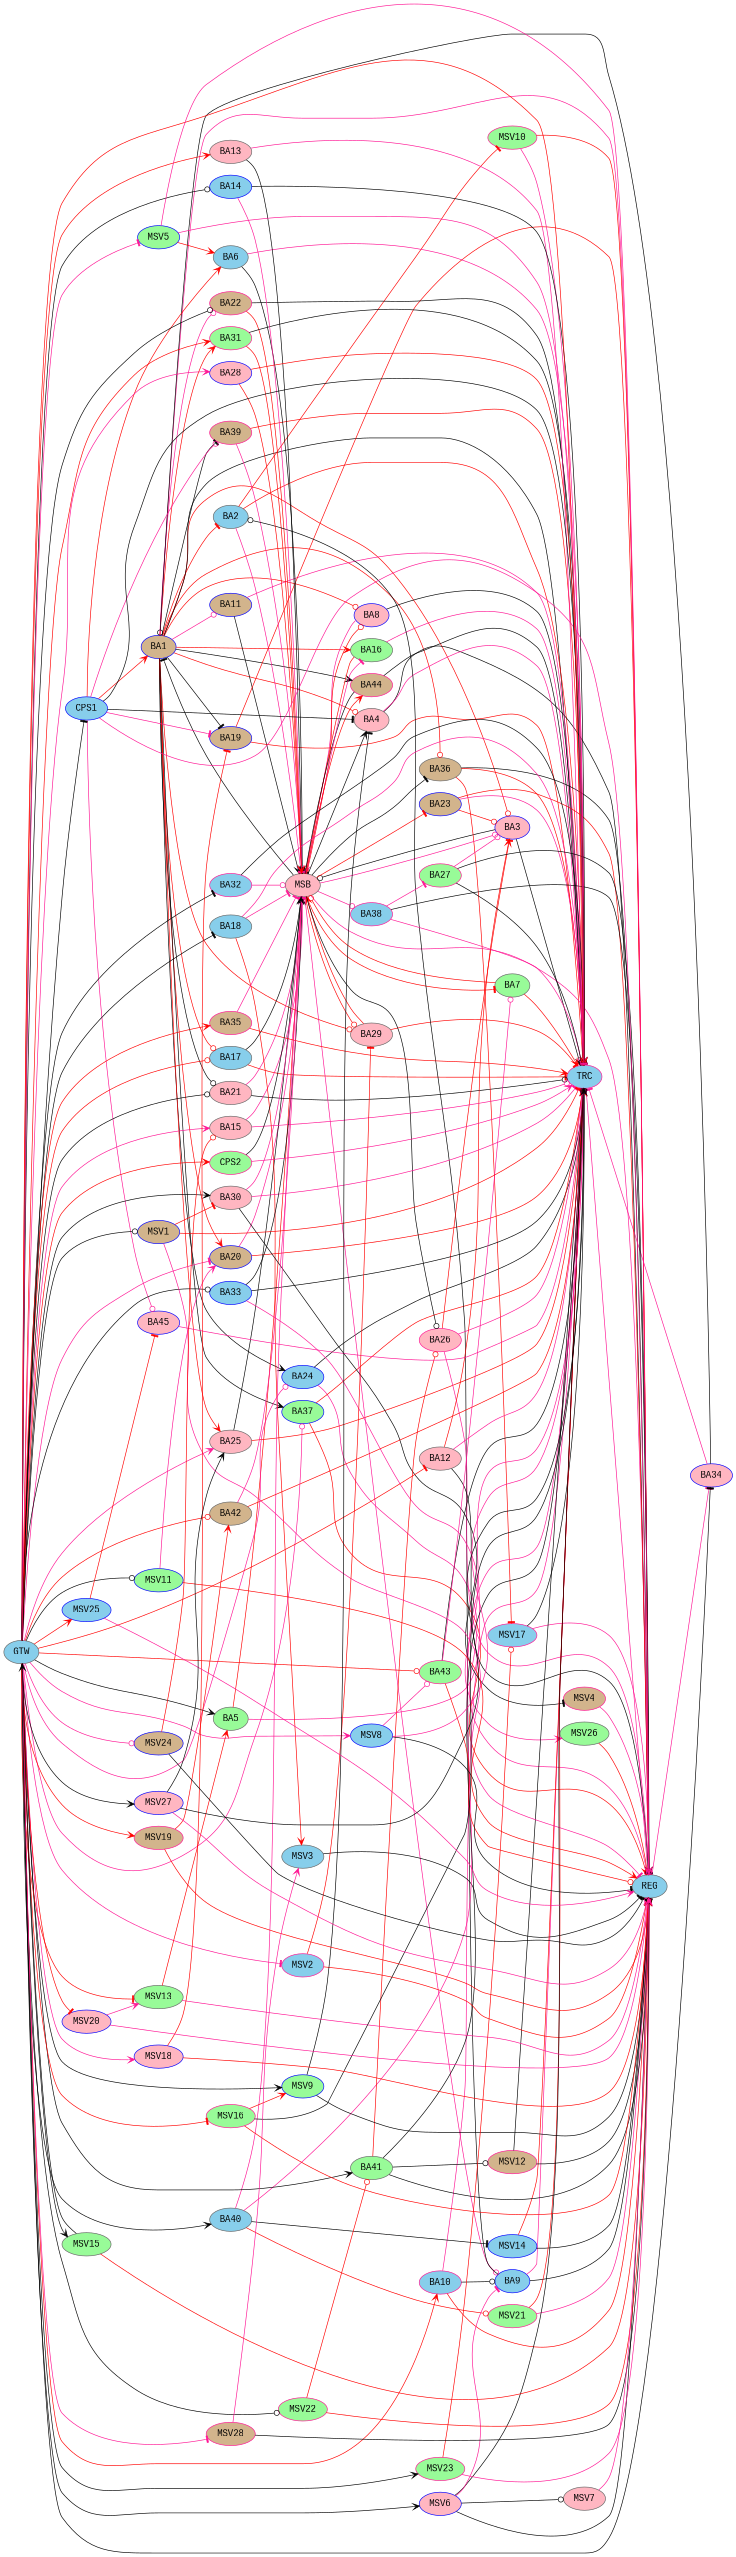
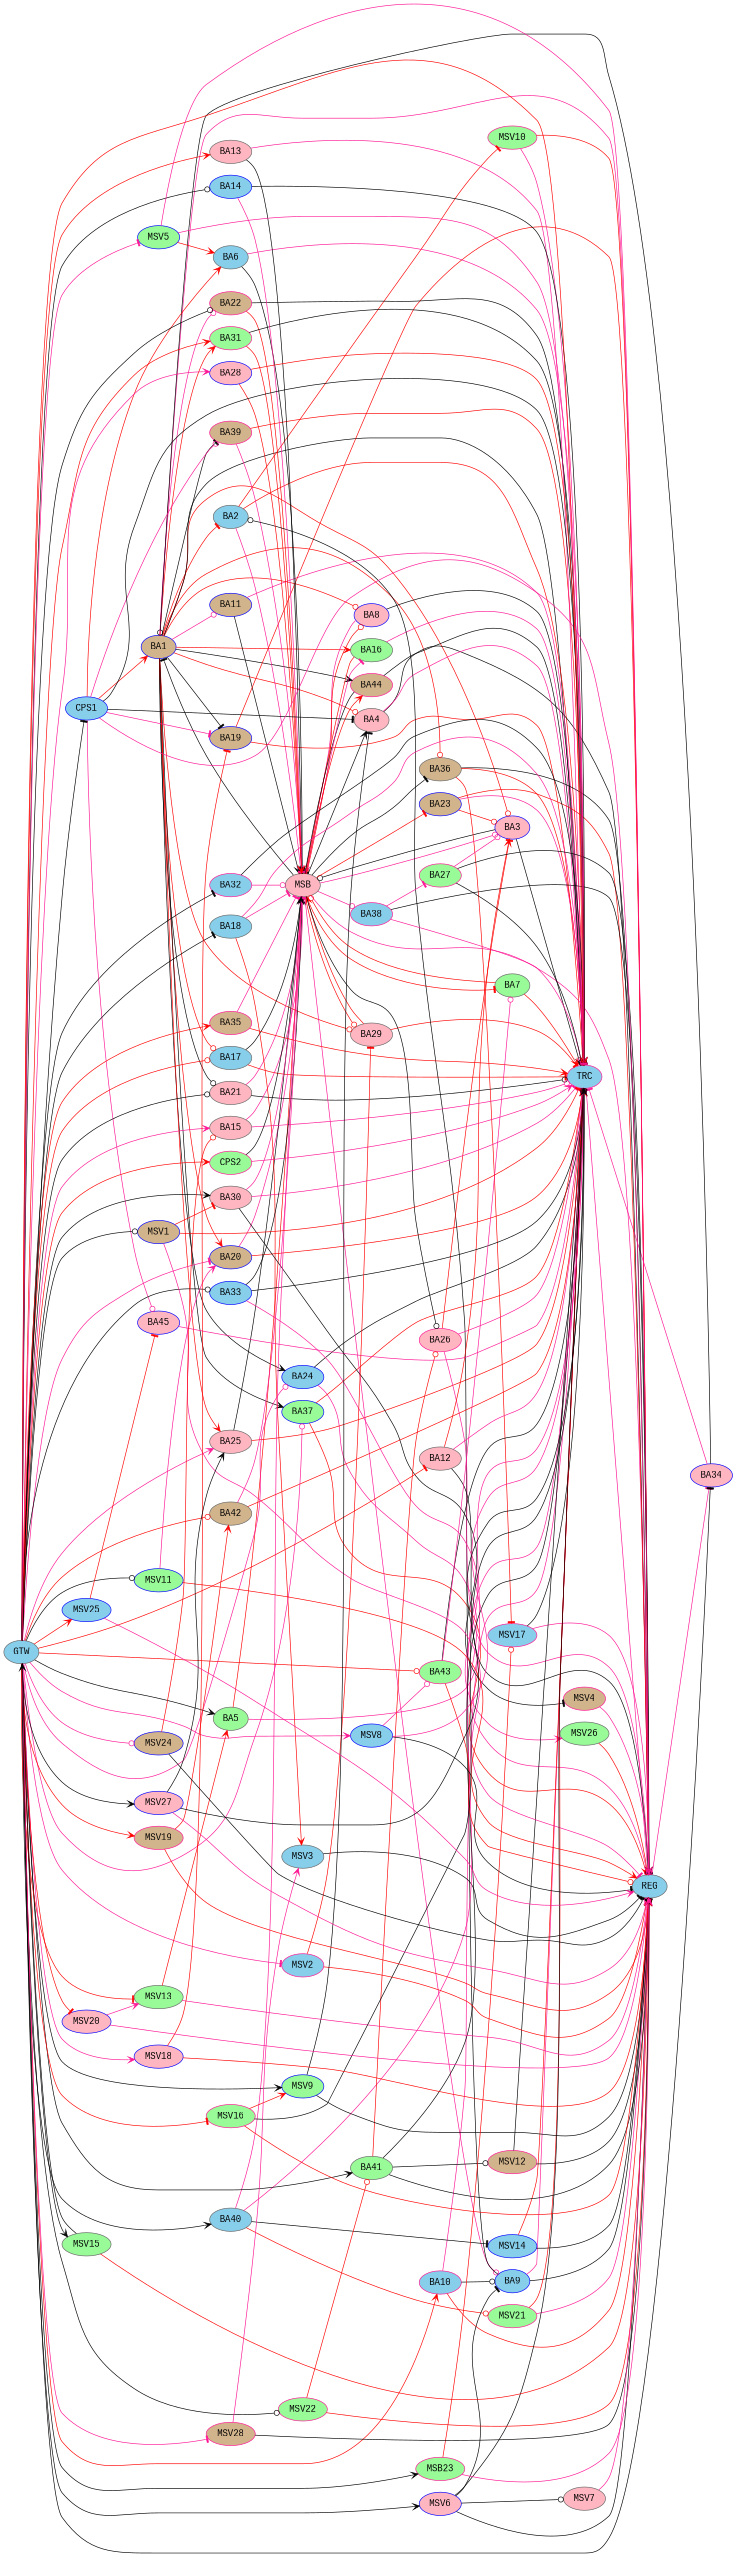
edge "MSV6" -> "BA9": color deeppink -> black
node "MSV23": label "MSV23" -> "MSB23"
